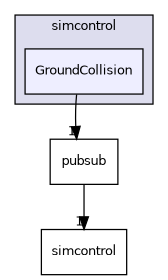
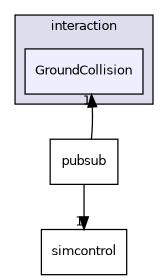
cluster "simcontrol": label "simcontrol" -> "interaction"
edge "GroundCollision" -> "pubsub": reversed
